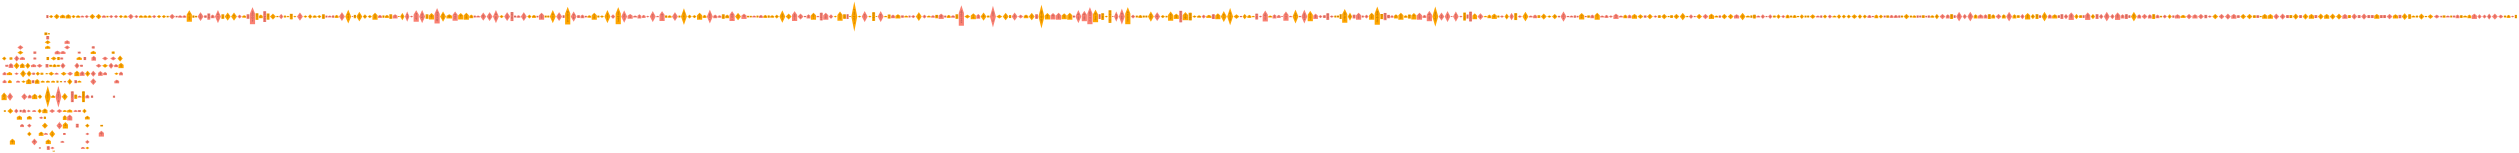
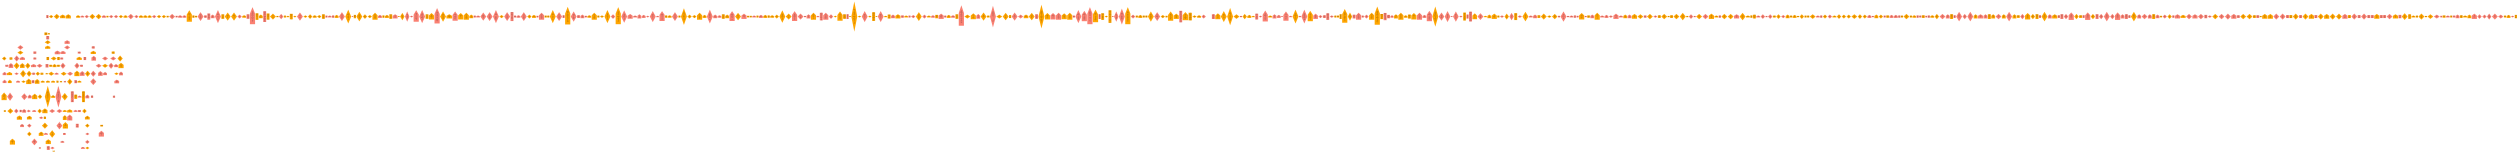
node "# 0x220 JUMPDEST PUSHX Data JUMP": removed
node "# 0x16ec MLOAD PUSHX ArithData ADD REVERT": removed
